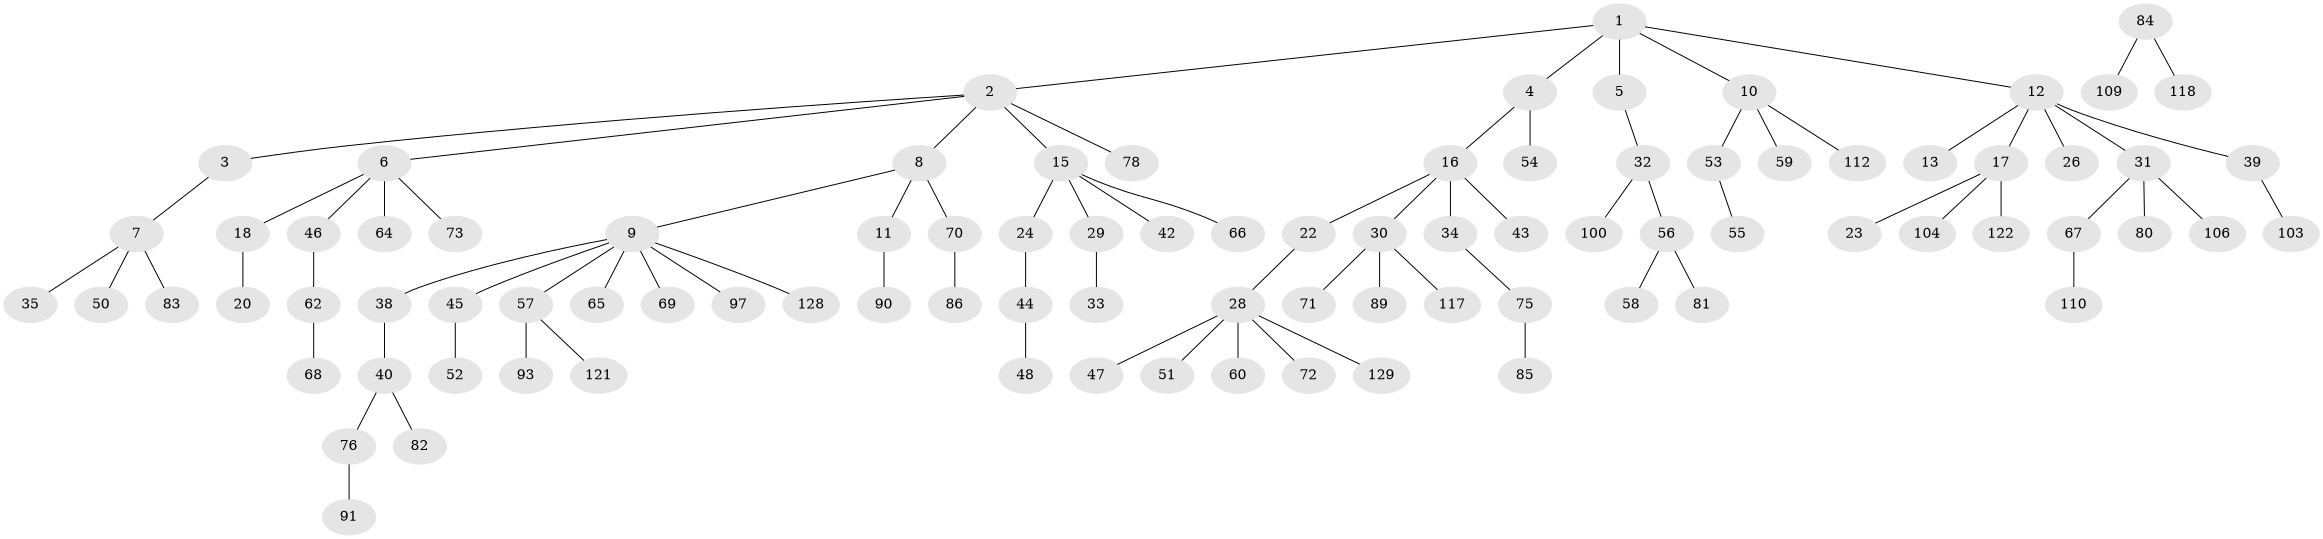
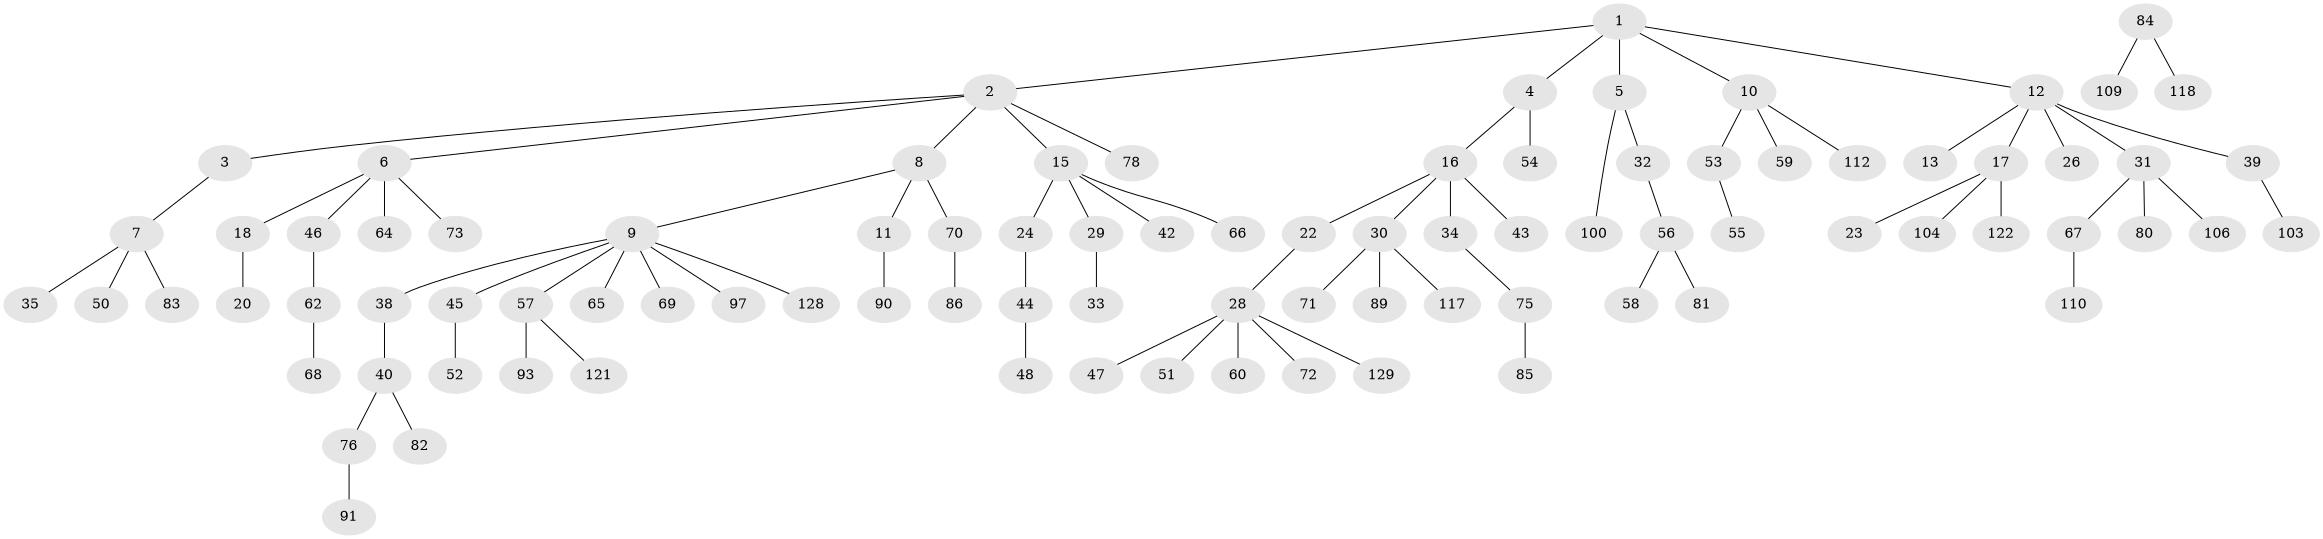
edge "32" -- "100": now "5" -- "100"
